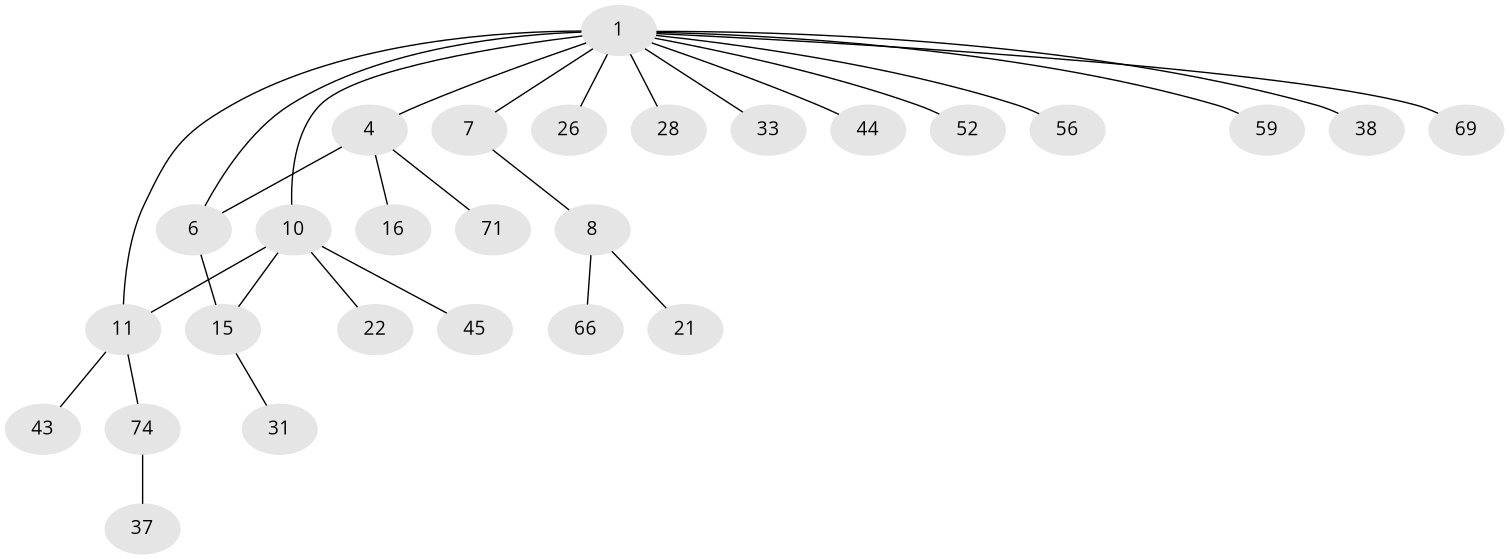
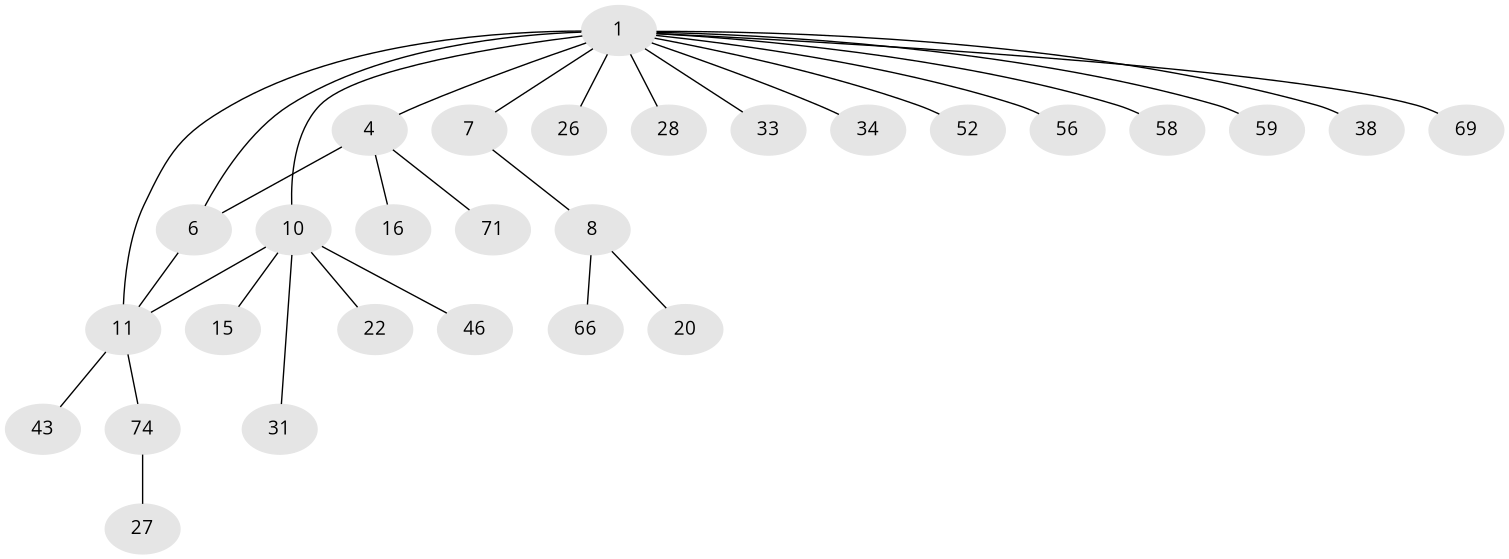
node "44": label "44" -> "34"
node "58": added
edge "6" -- "15": now "6" -- "11"
node "45": label "45" -> "46"
node "21": label "21" -> "20"
edge "15" -- "31": now "10" -- "31"
node "37": label "37" -> "27"
